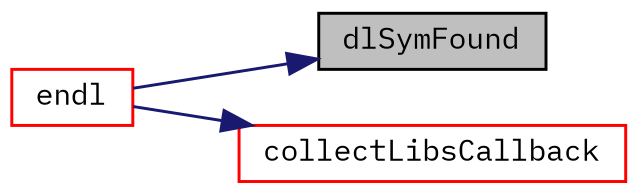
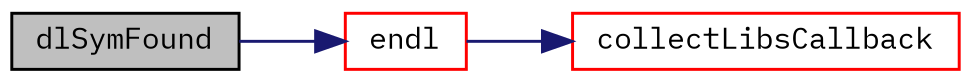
edge "endl" -> "dlSymFound": reversed
